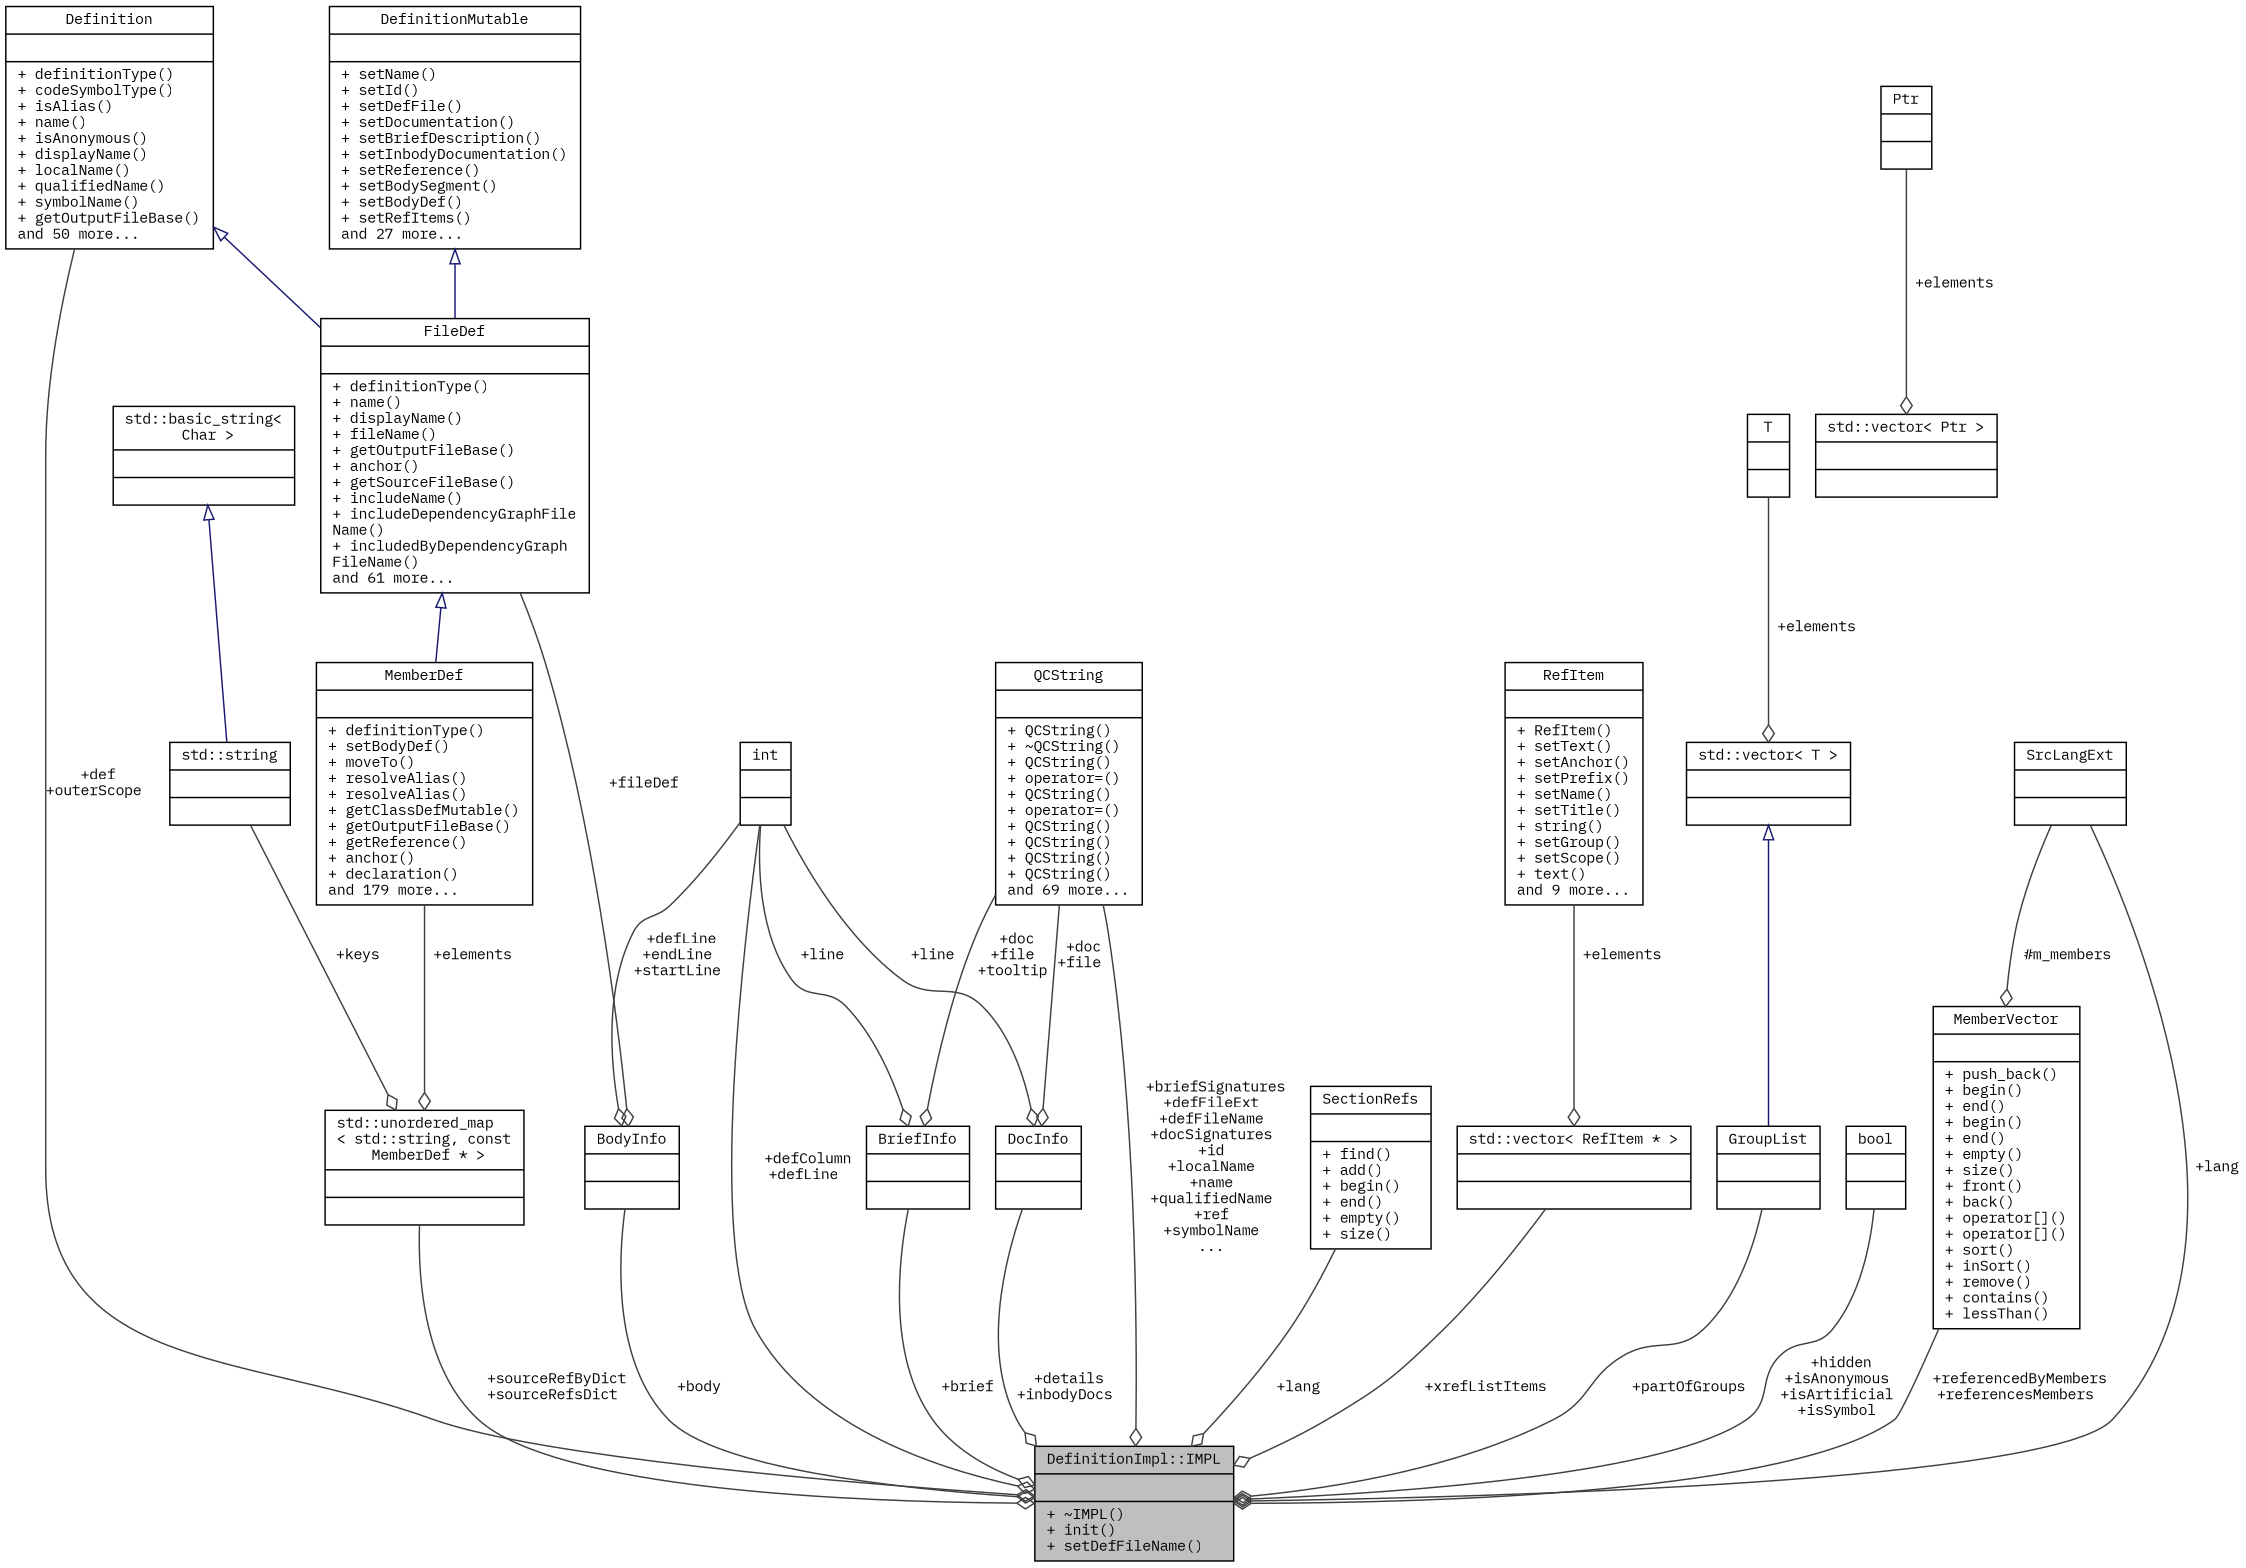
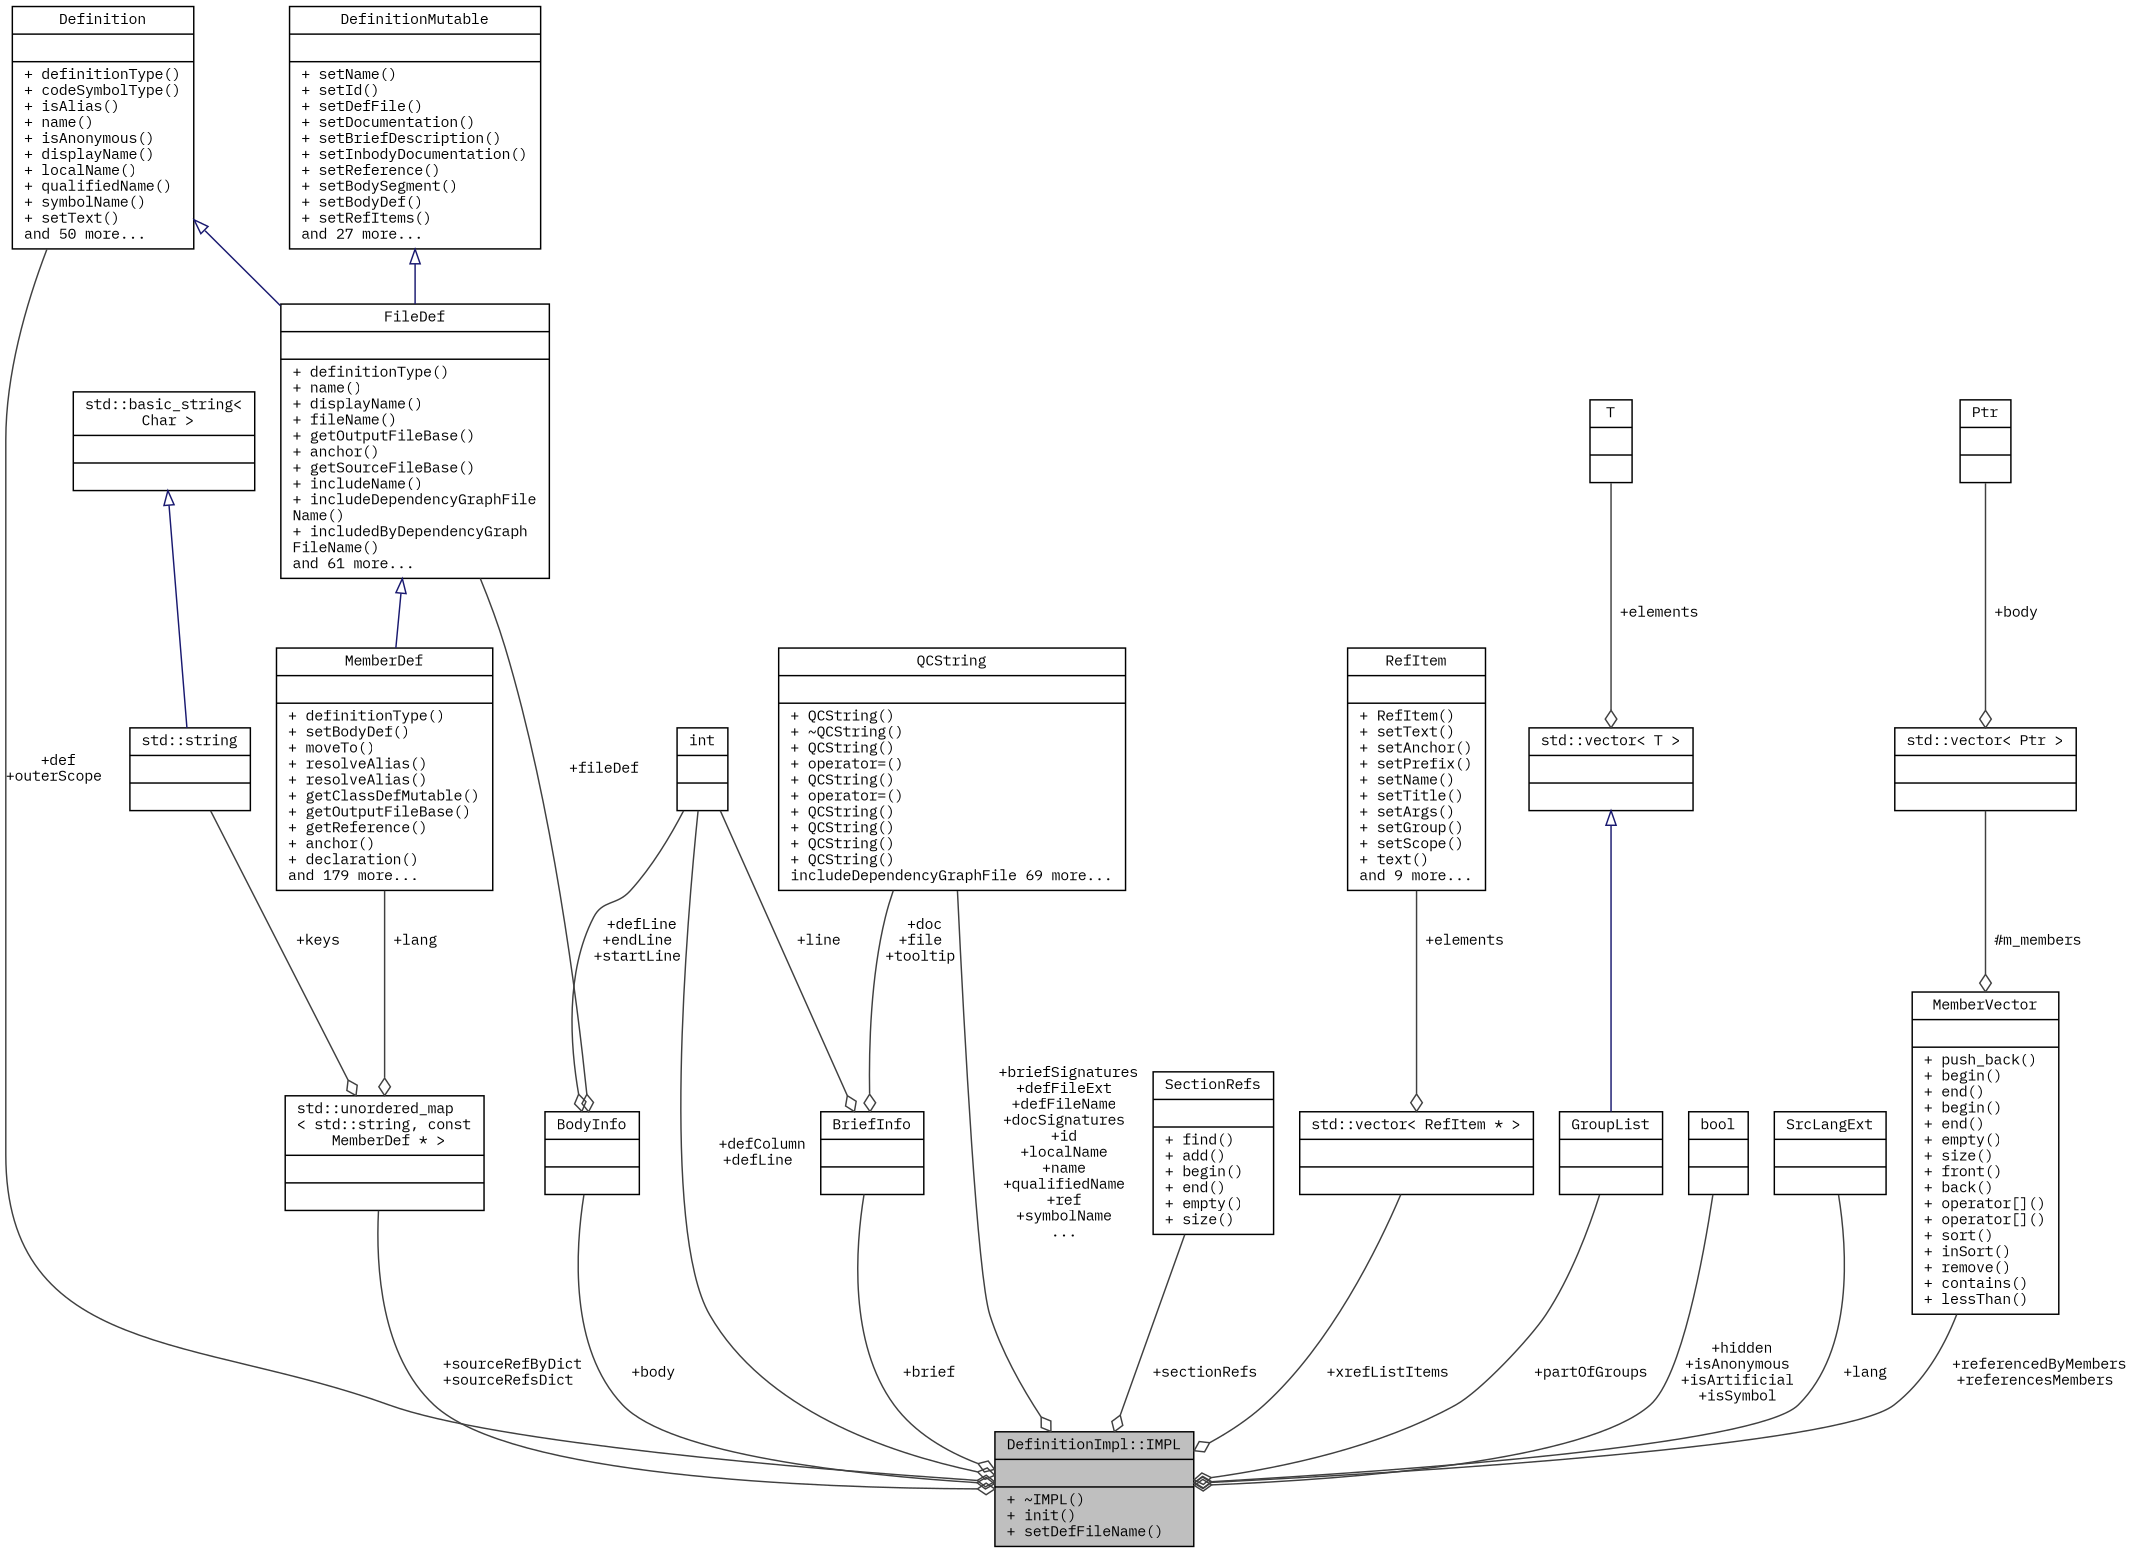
node "Definition": text "+ getOutputFileBase()" -> "+ setText()"
edge "Ptr" -> "std::vector< Ptr >": label " +elements" -> " +body"
node "RefItem": text "+ string()" -> "+ setArgs()"
node "QCString": text "and 69 more..." -> "includeDependencyGraphFile 69 more..."
edge "SrcLangExt" -> "MemberVector": now "std::vector< Ptr >" -> "MemberVector"
edge "MemberDef" -> "std::unordered_map": label " +elements" -> " +lang"
node "DocInfo": removed
edge "SectionRefs" -> "DefinitionImpl::IMPL": label " +lang" -> " +sectionRefs"
